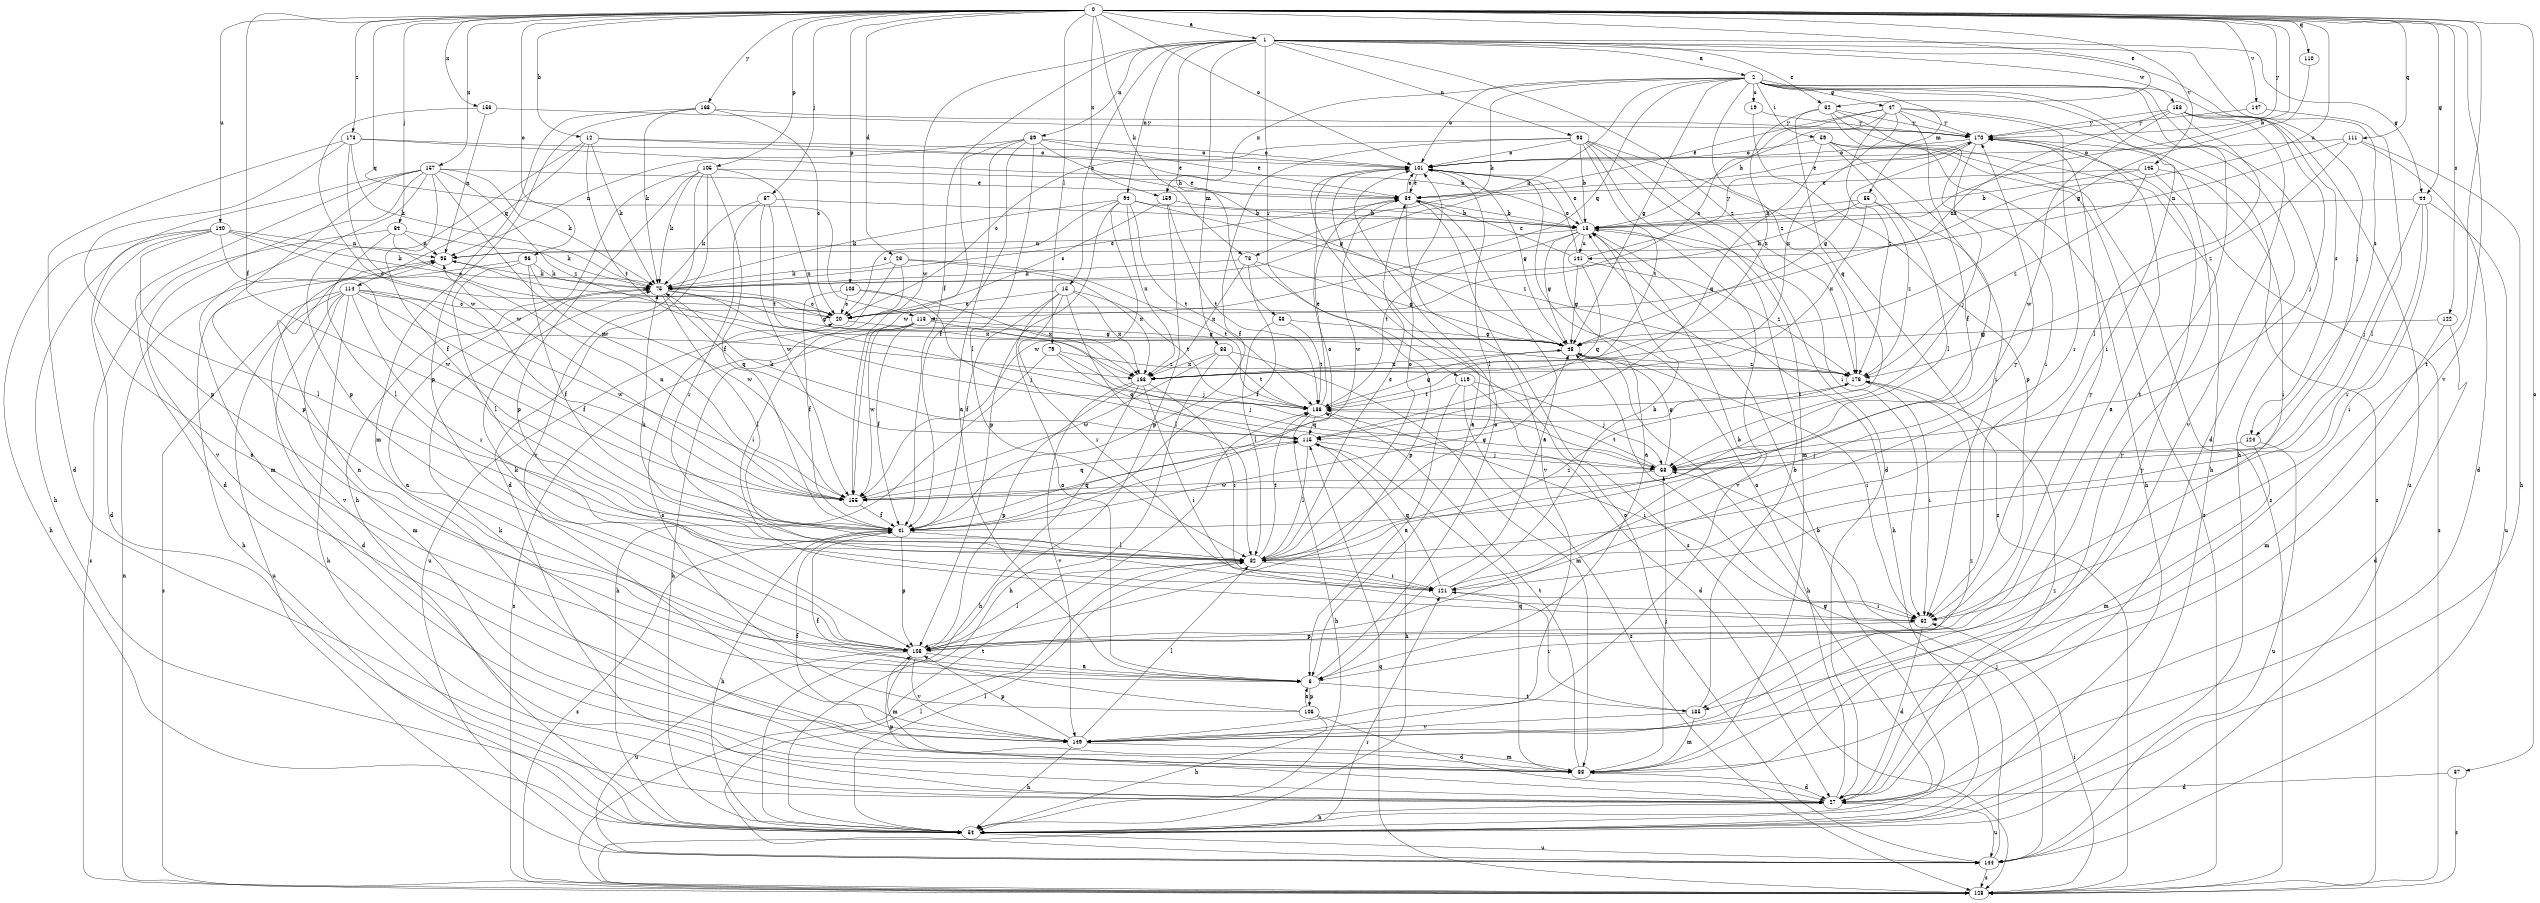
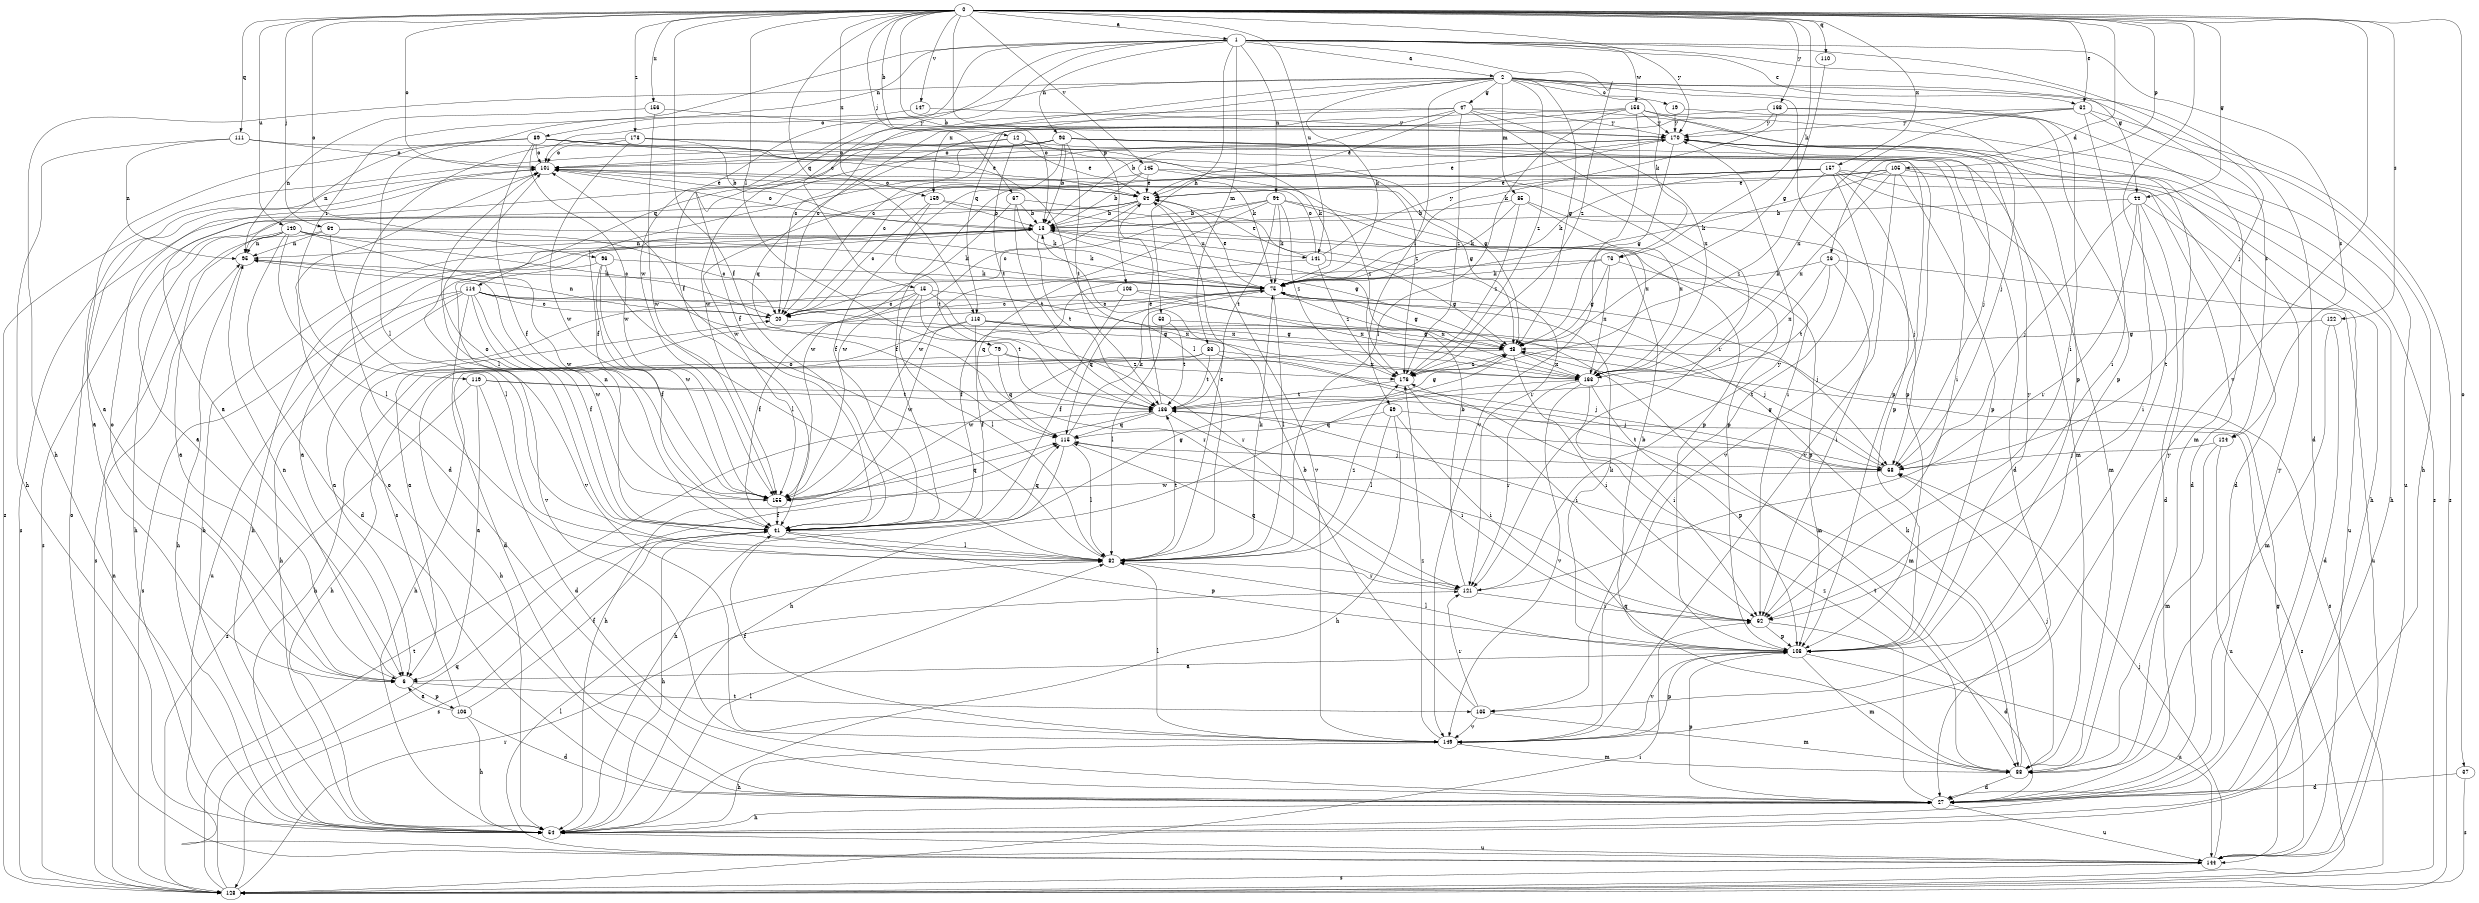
edge "59" -> "101": removed, label "o"
edge "111" -> "27": now "44" -> "27"
